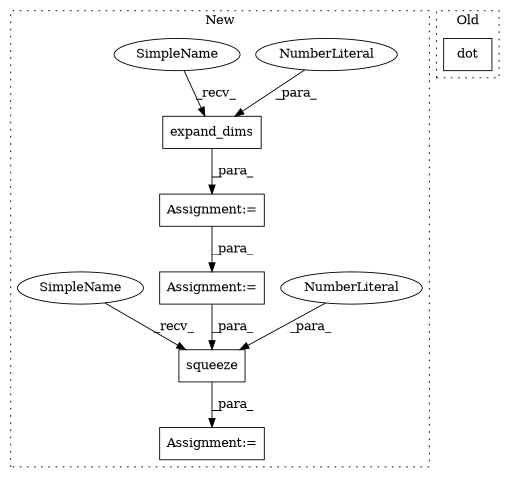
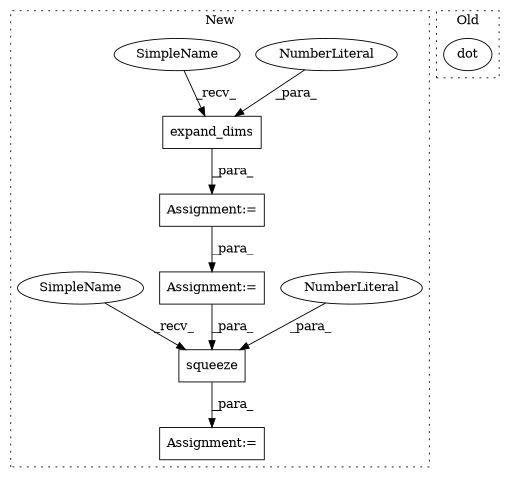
node "dot": shape box -> ellipse
